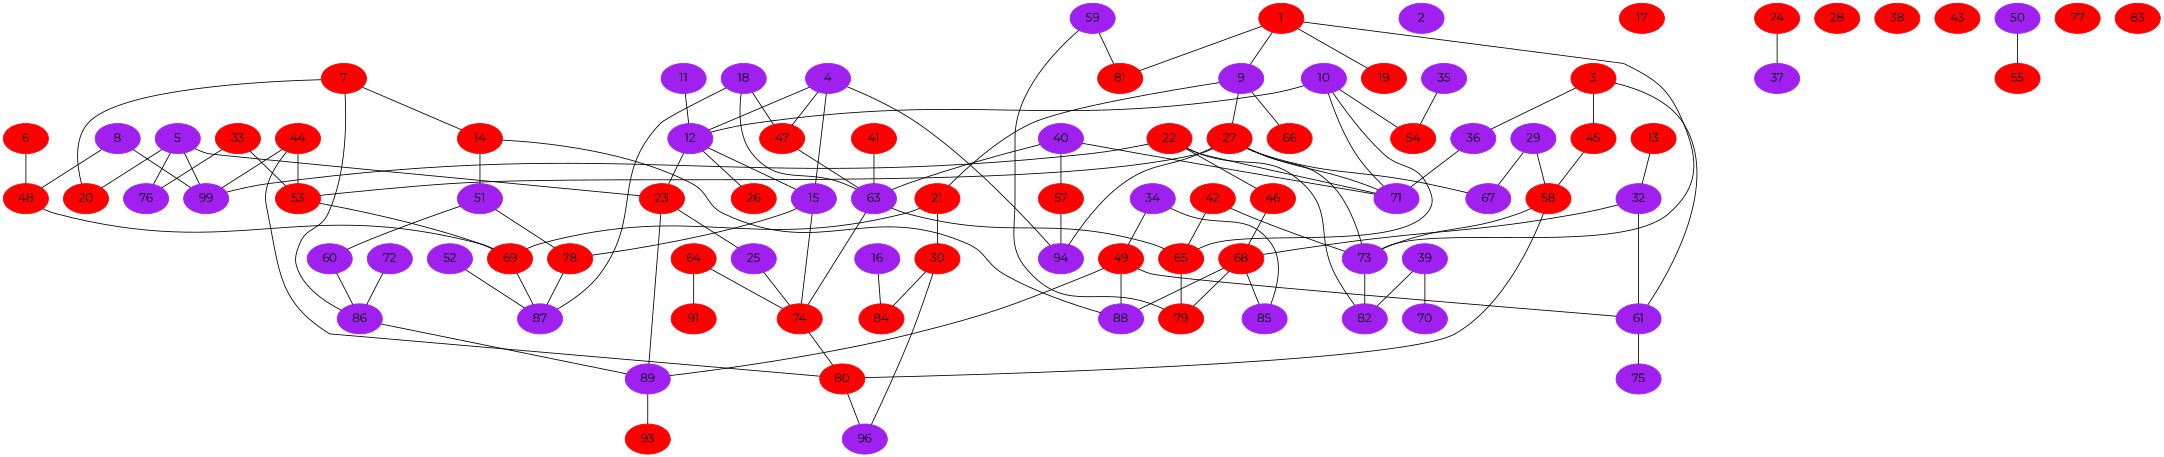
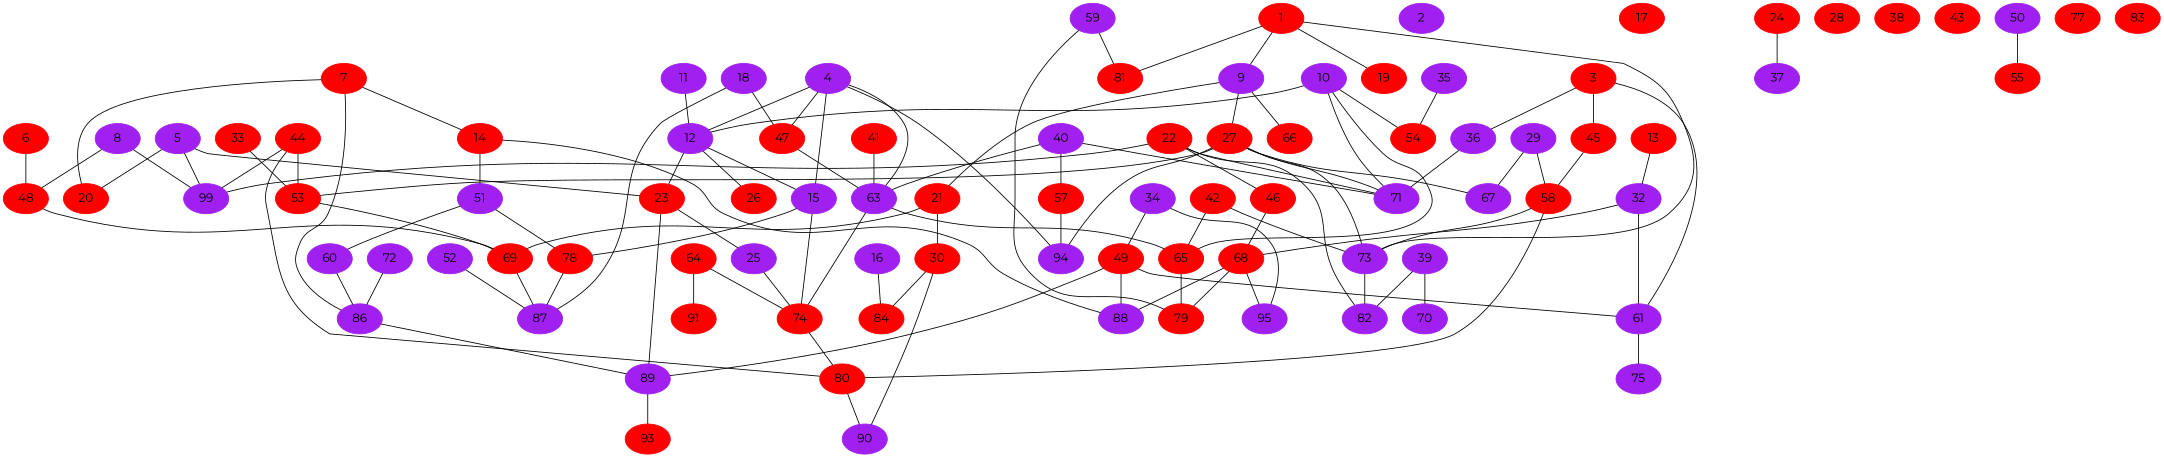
edge "18" -- "63": now "4" -- "63"
node "76": removed
node "85": label "85" -> "95"
node "96": label "96" -> "90"
